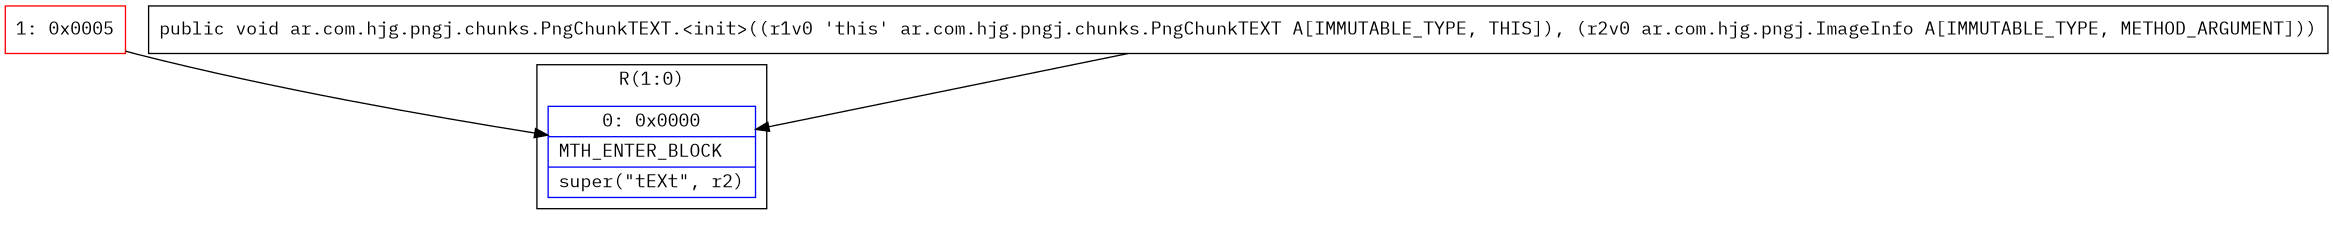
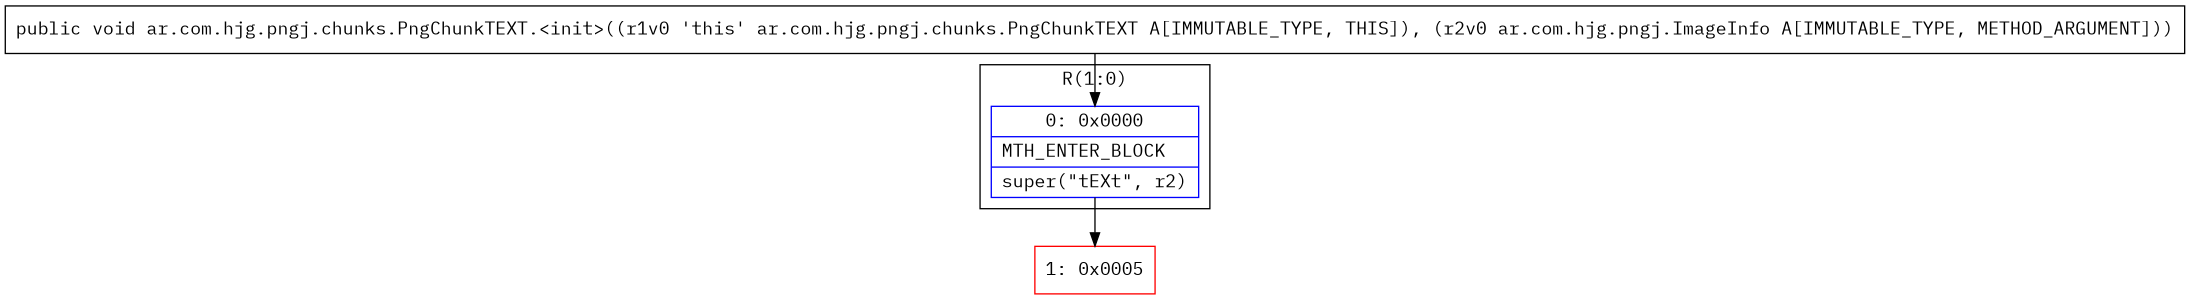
edge "1: 0x0005" -> "0: 0x0000": reversed
